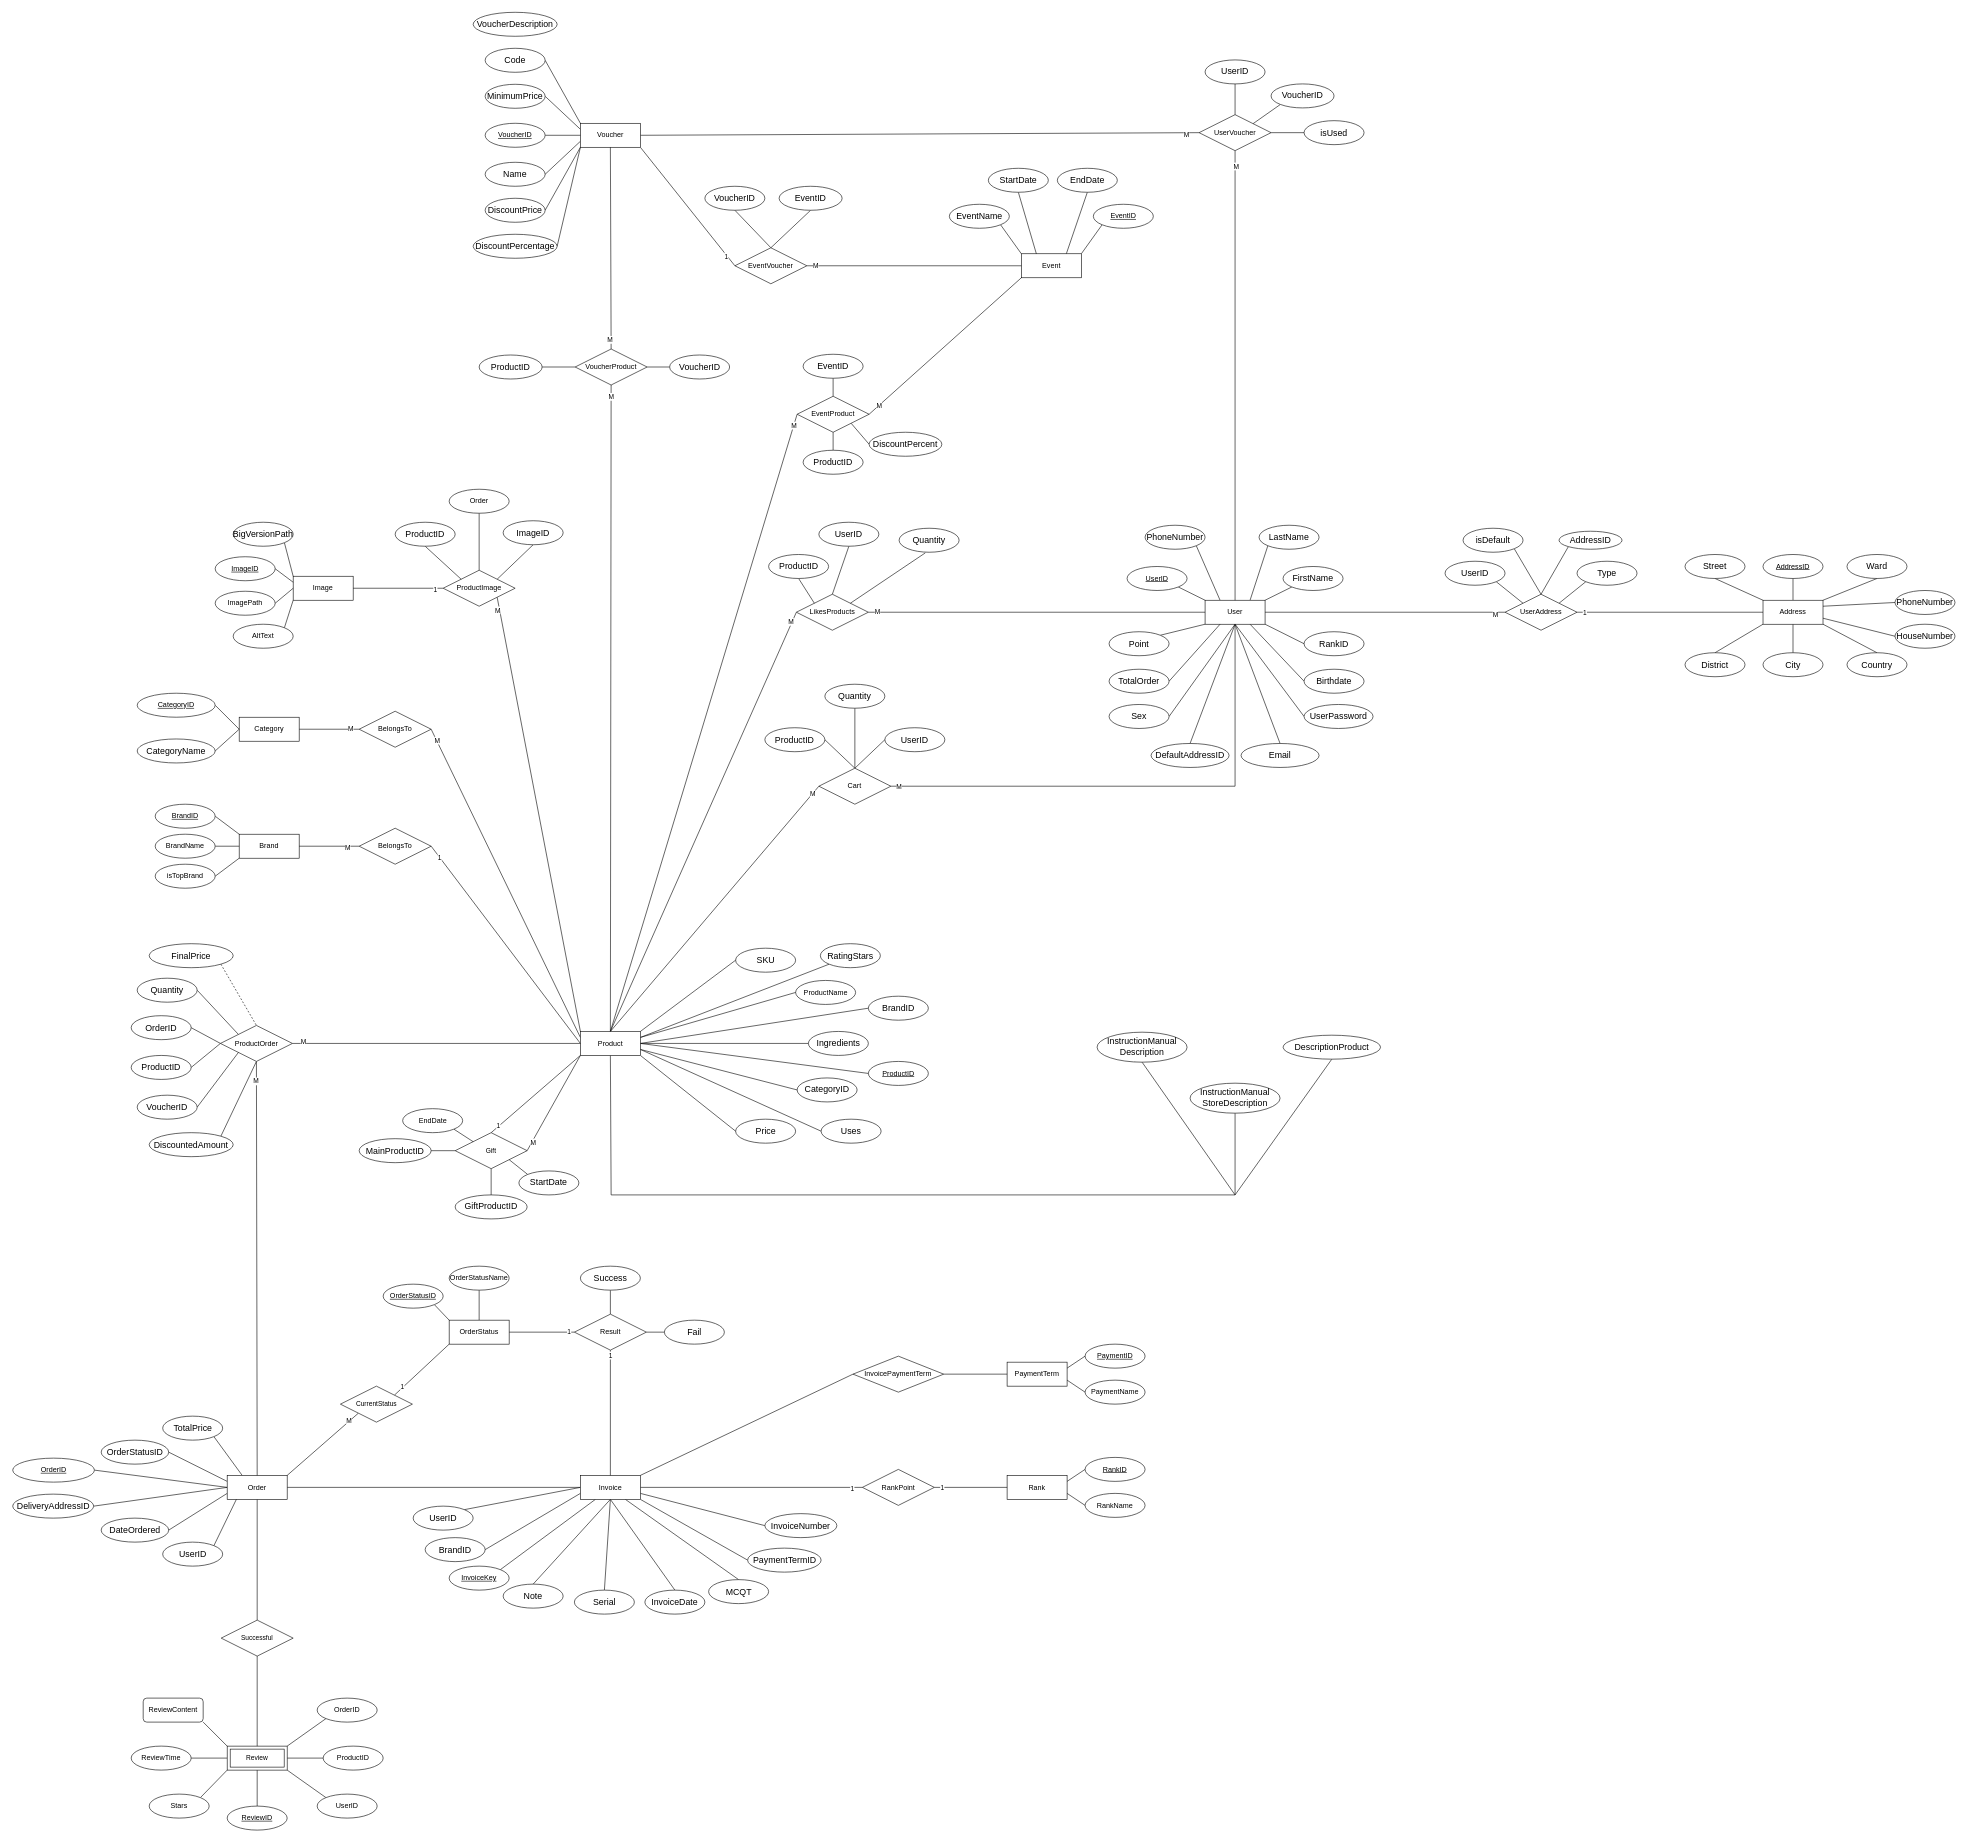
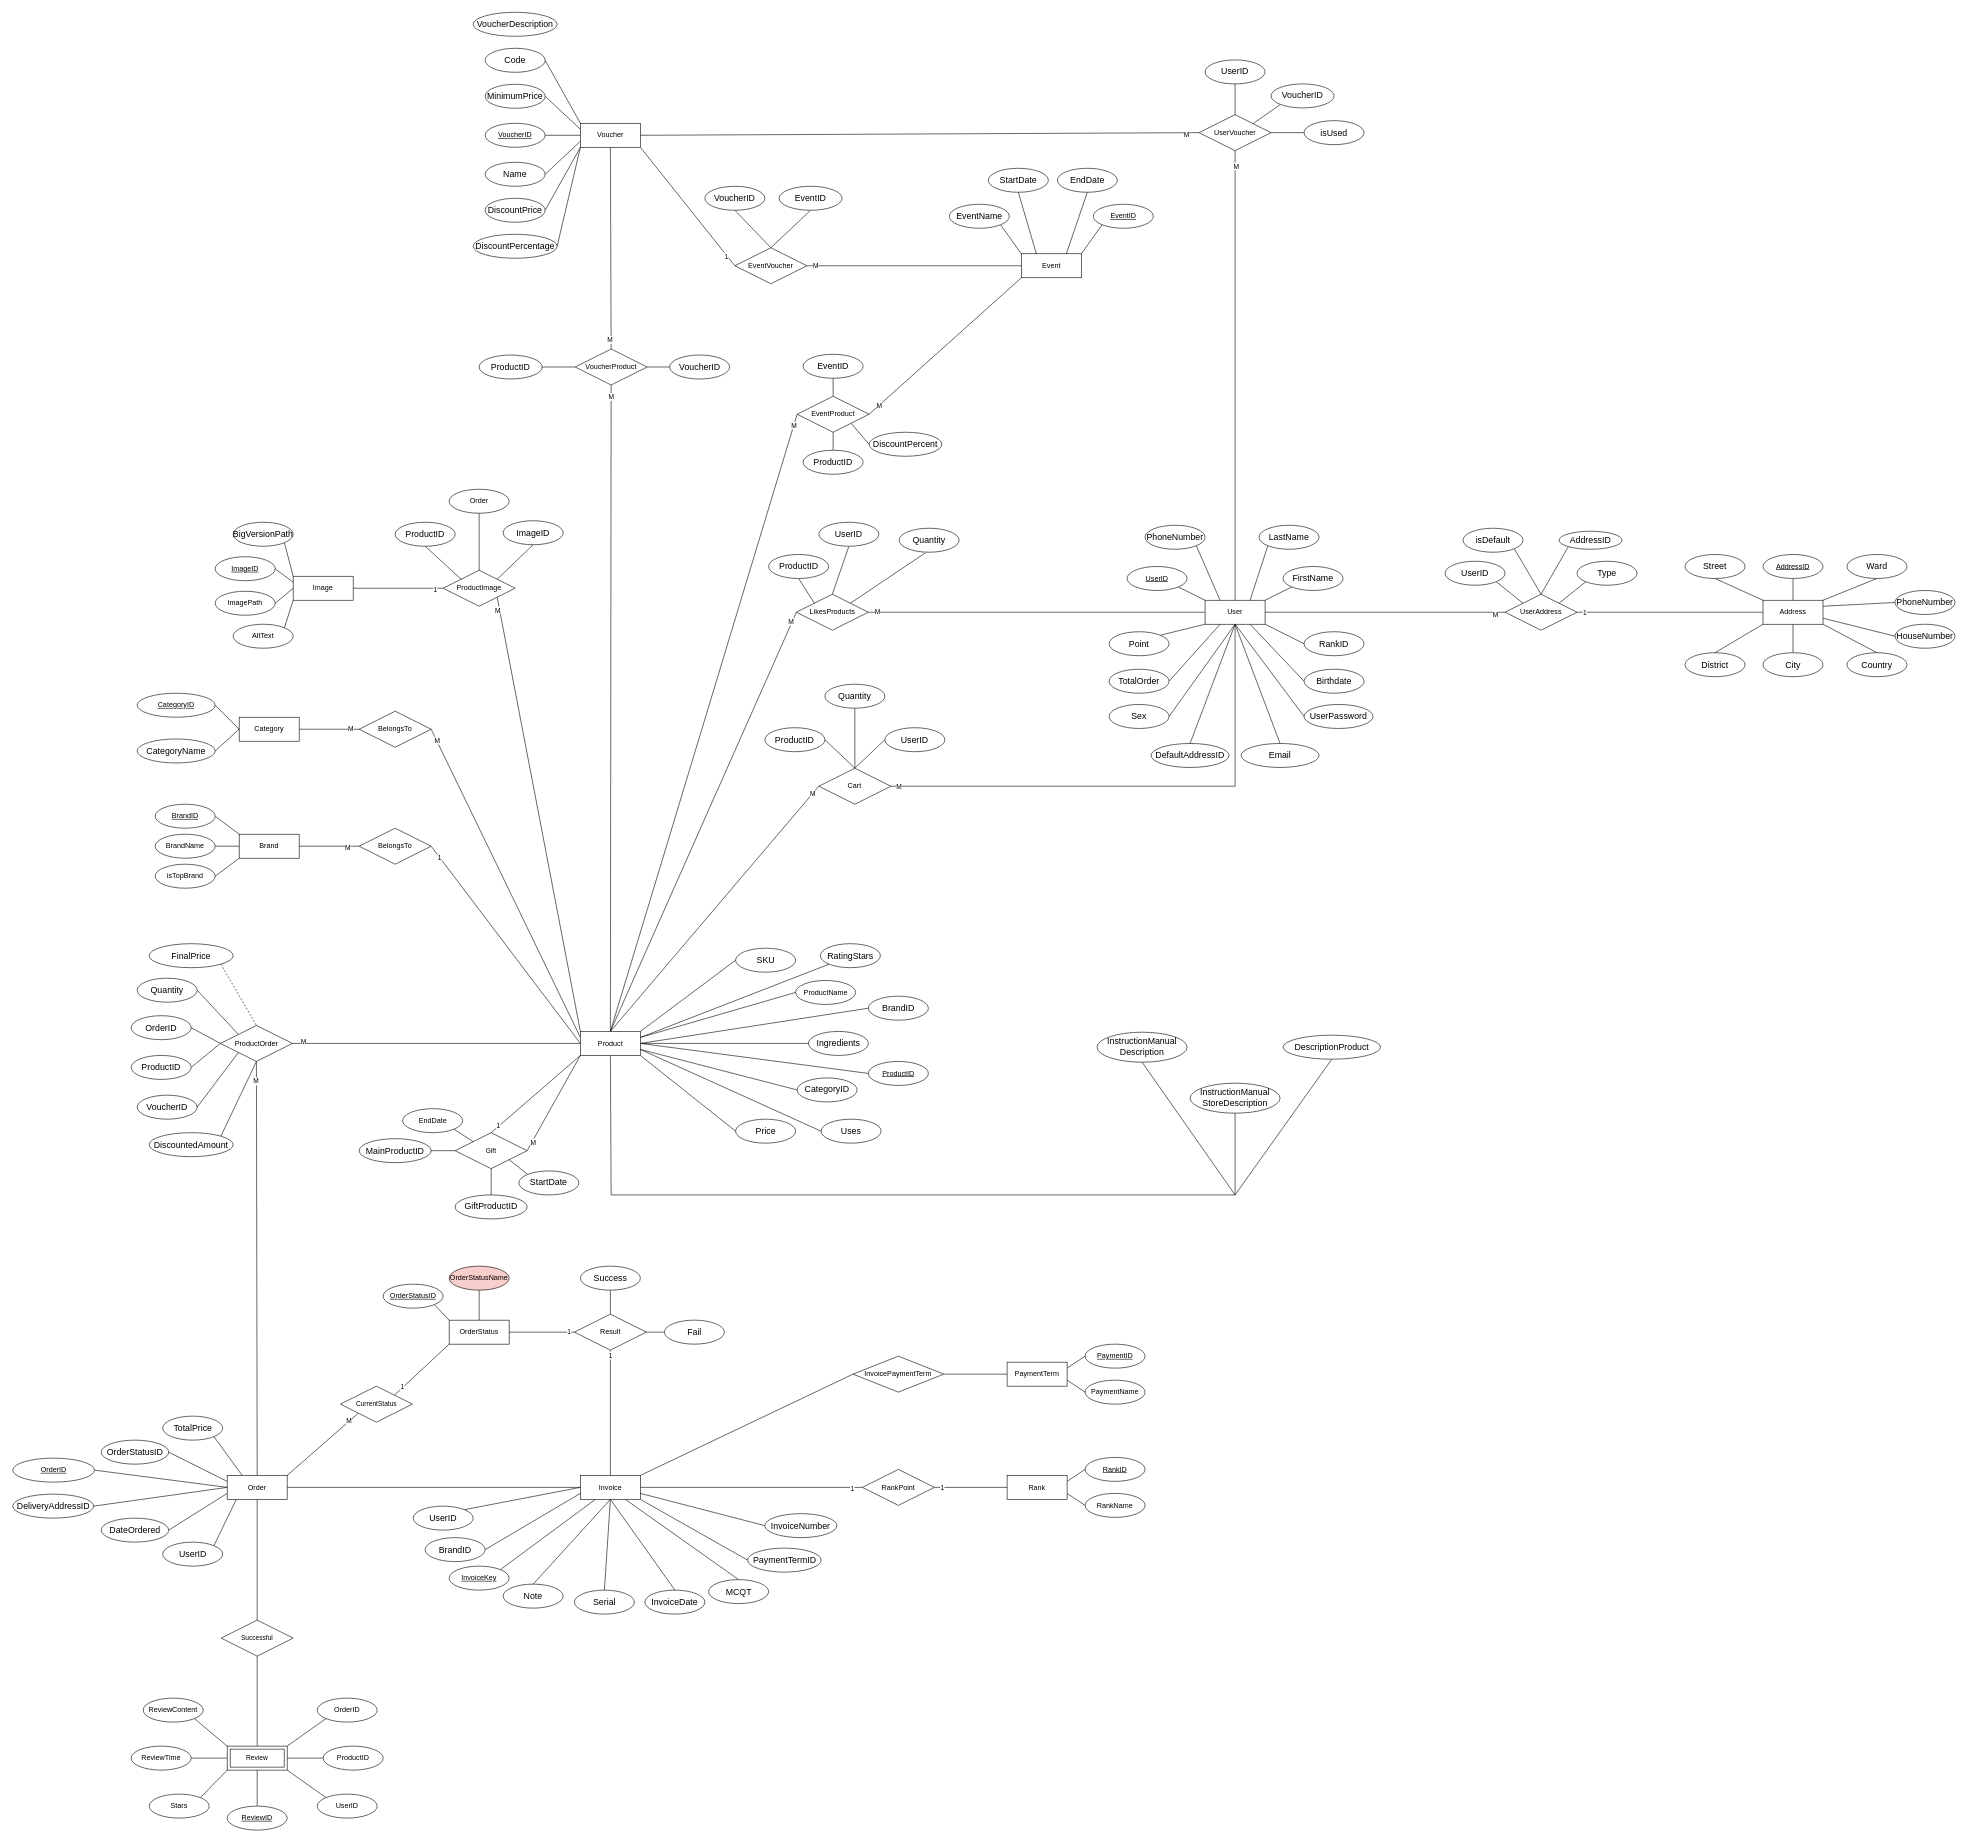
node "OrderStatusName": fillcolor #ffffff -> #f8cecc
node "ReviewContent": shape rounded rectangle -> ellipse
